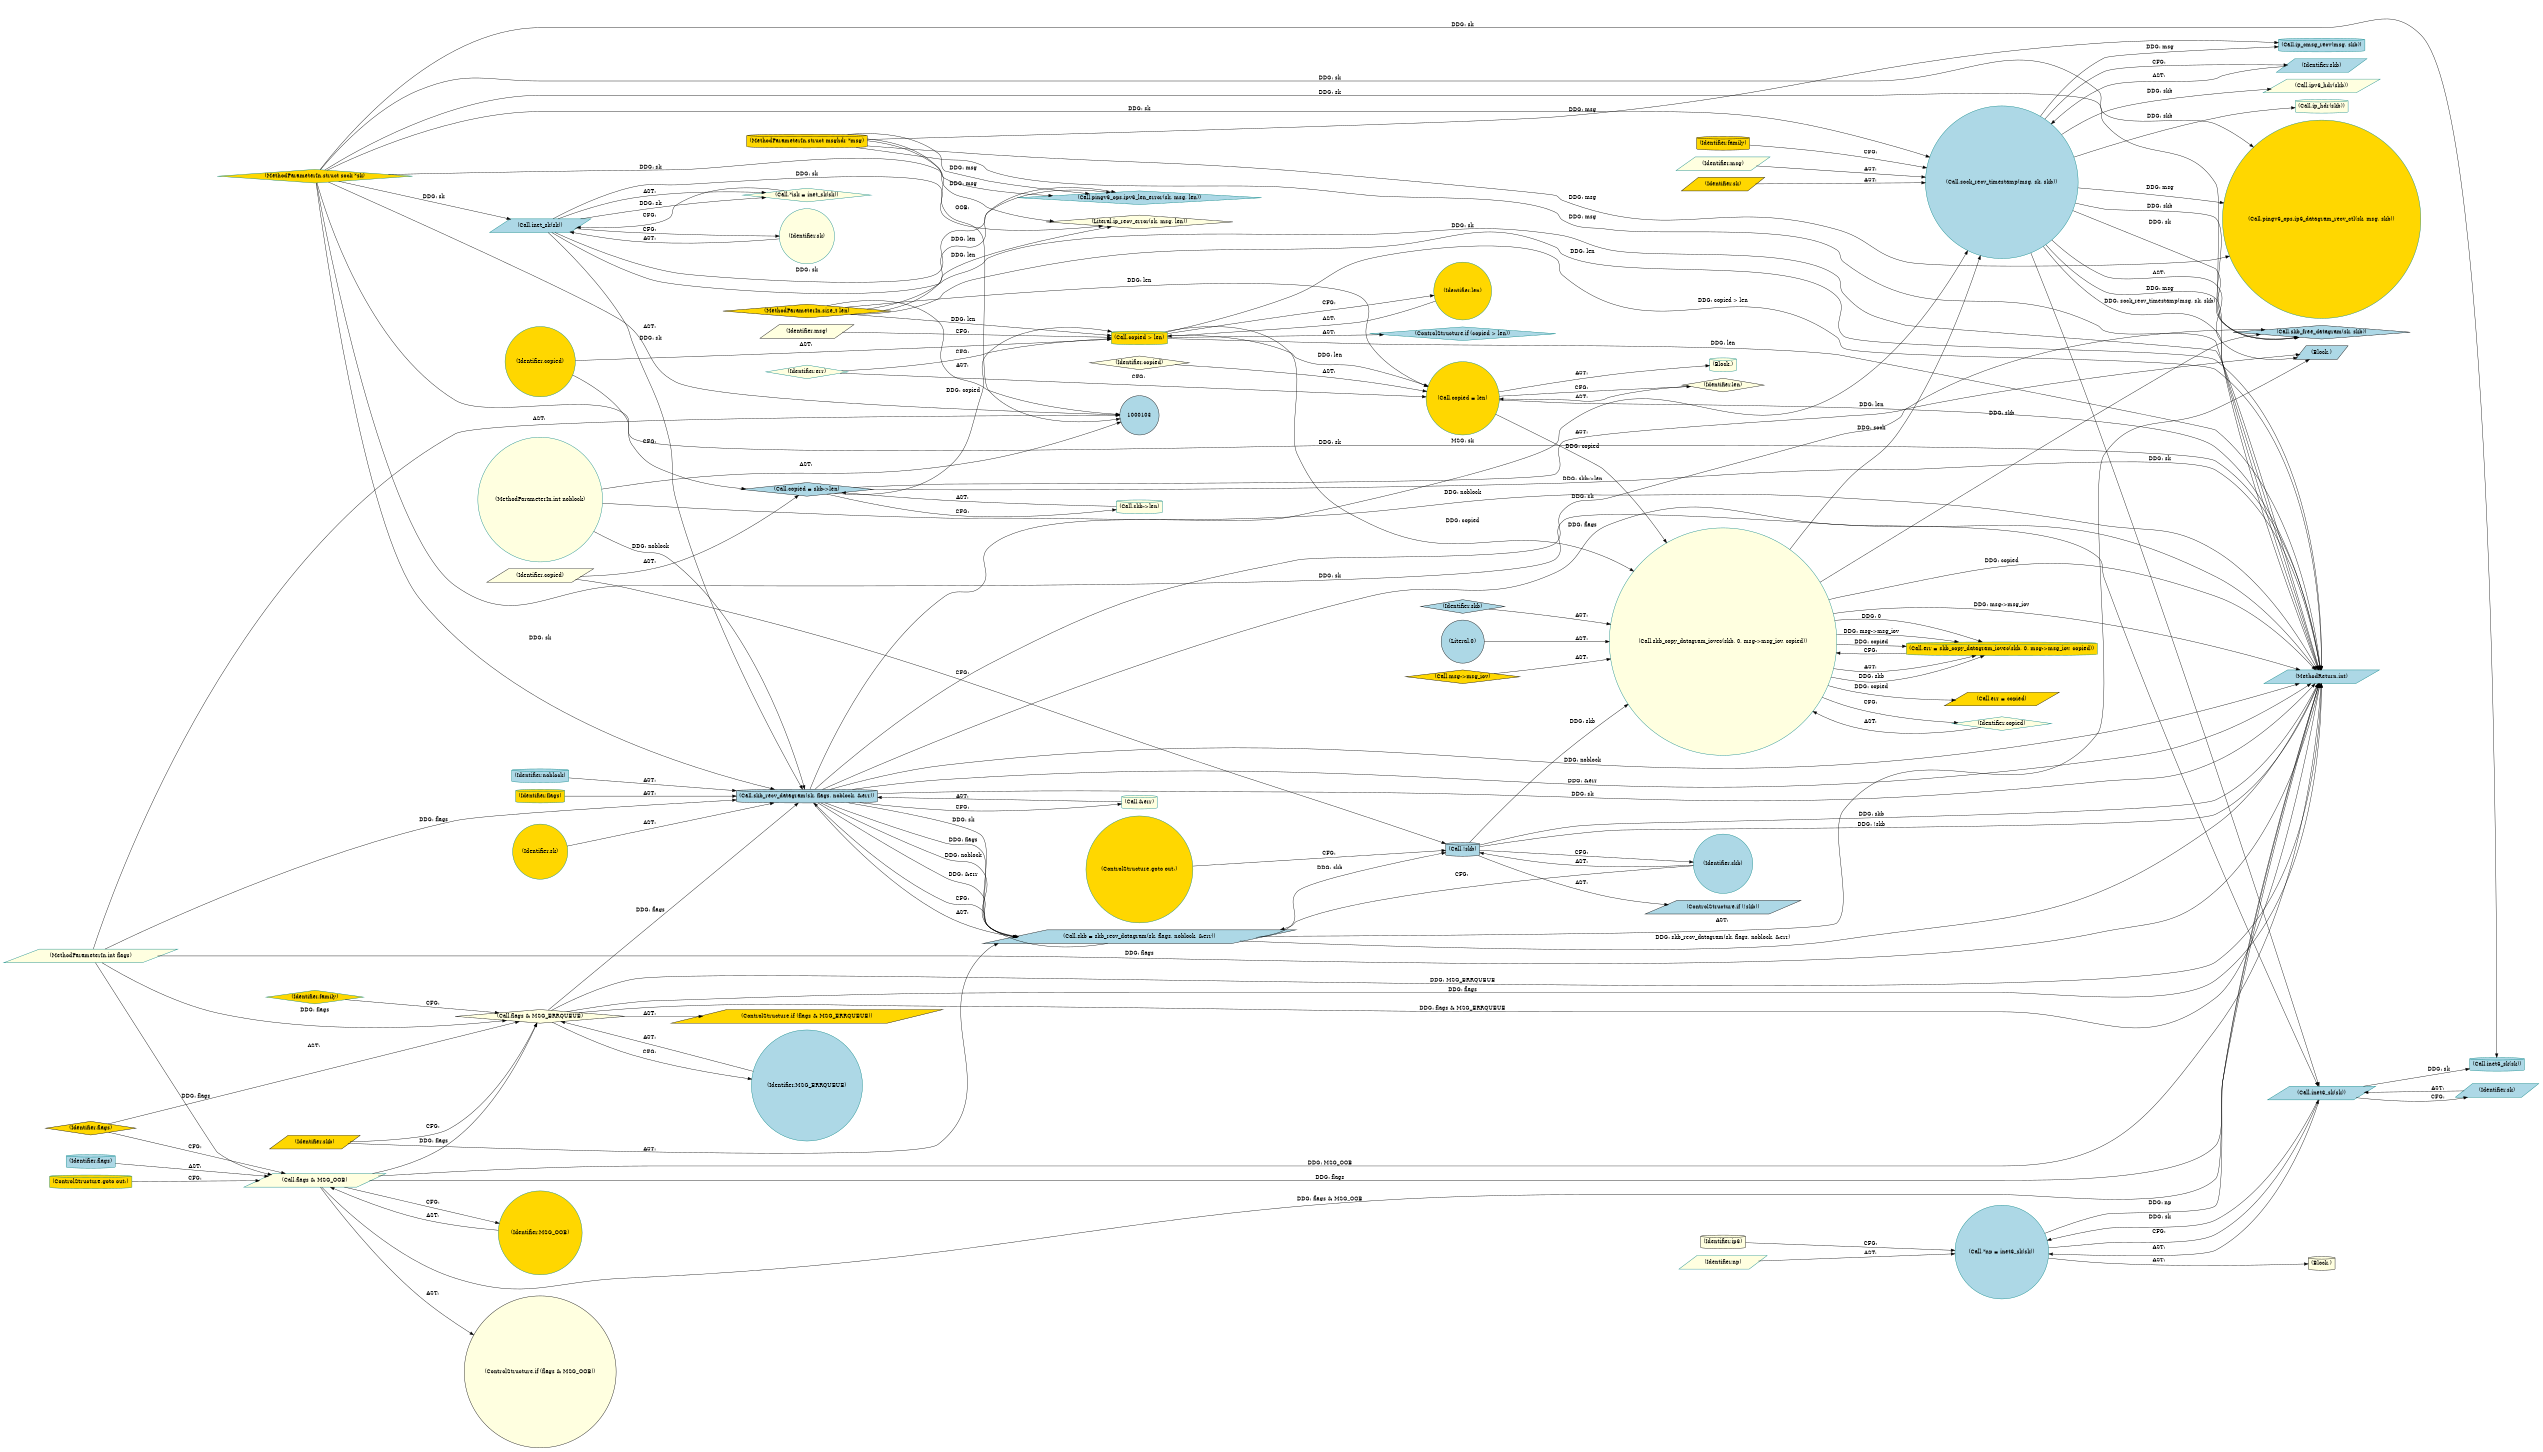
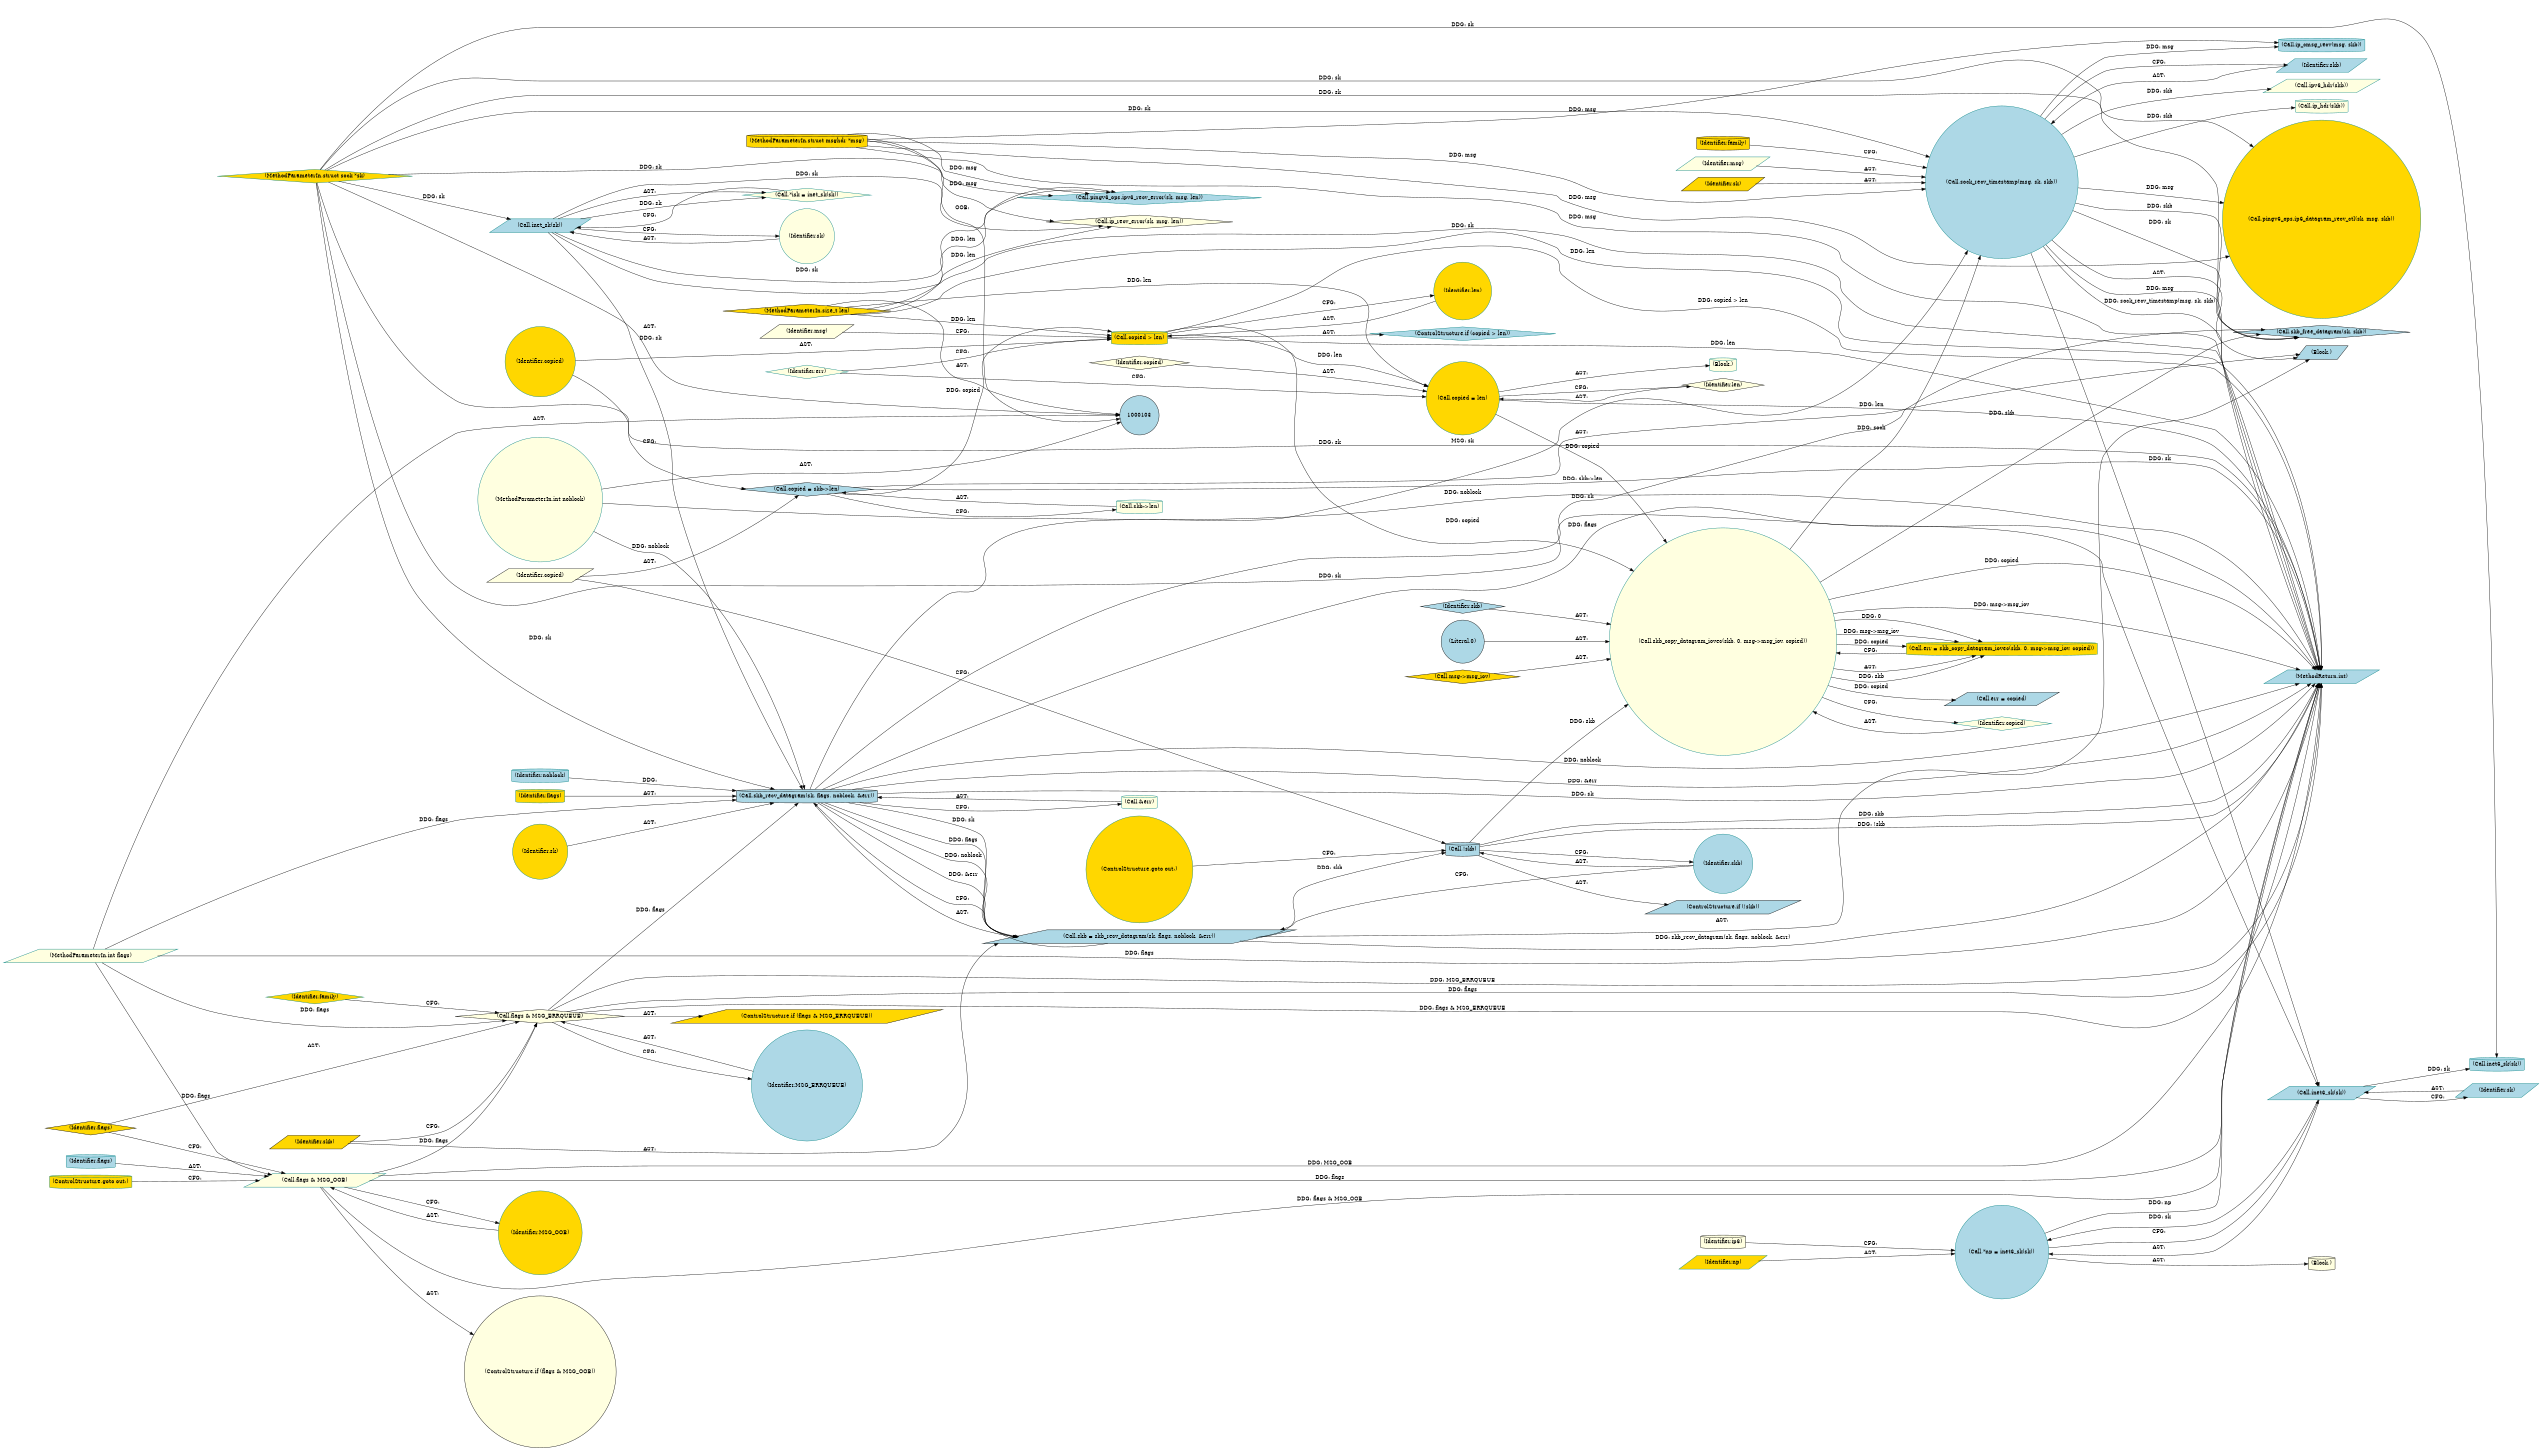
edge "(MethodParameterIn,struct msghdr *msg)" -> "(Call,sock_recv_timestamp(msg, sk, skb))": added, label "DDG: msg"
node "(Call,pingv6_ops.ipv6_len_error(sk, msg, len))": label "(Call,pingv6_ops.ipv6_len_error(sk, msg, len))" -> "(Call,pingv6_ops.ipv6_recv_error(sk, msg, len))"
node "(Literal,ip_recv_error(sk, msg, len))": label "(Literal,ip_recv_error(sk, msg, len))" -> "(Call,ip_recv_error(sk, msg, len))"
node "(Call,err = copied)": fillcolor gold -> lightblue
edge "(Identifier,noblock)" -> "(Call,skb_recv_datagram(sk, flags, noblock, &err))": label "AST: " -> "DDG: "
node "(Identifier,np)": fillcolor lightyellow -> gold
